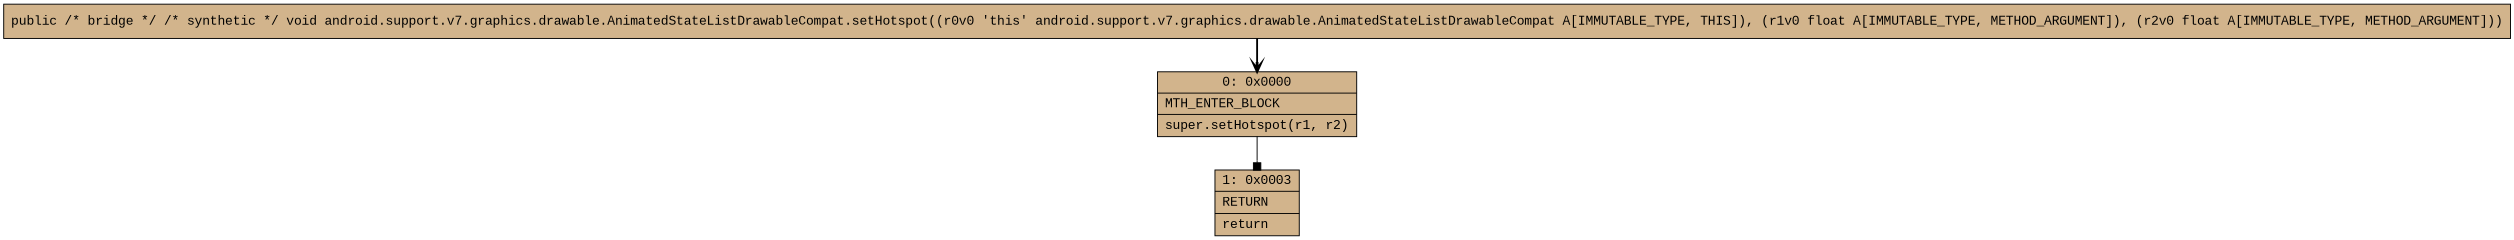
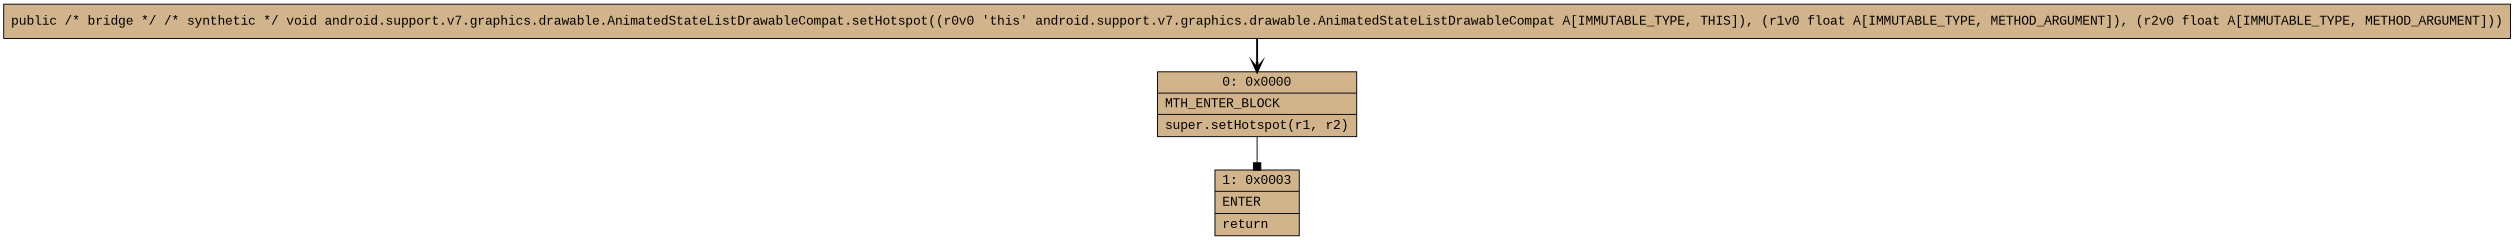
node "1: 0x0003": text "RETURN" -> "ENTER"
